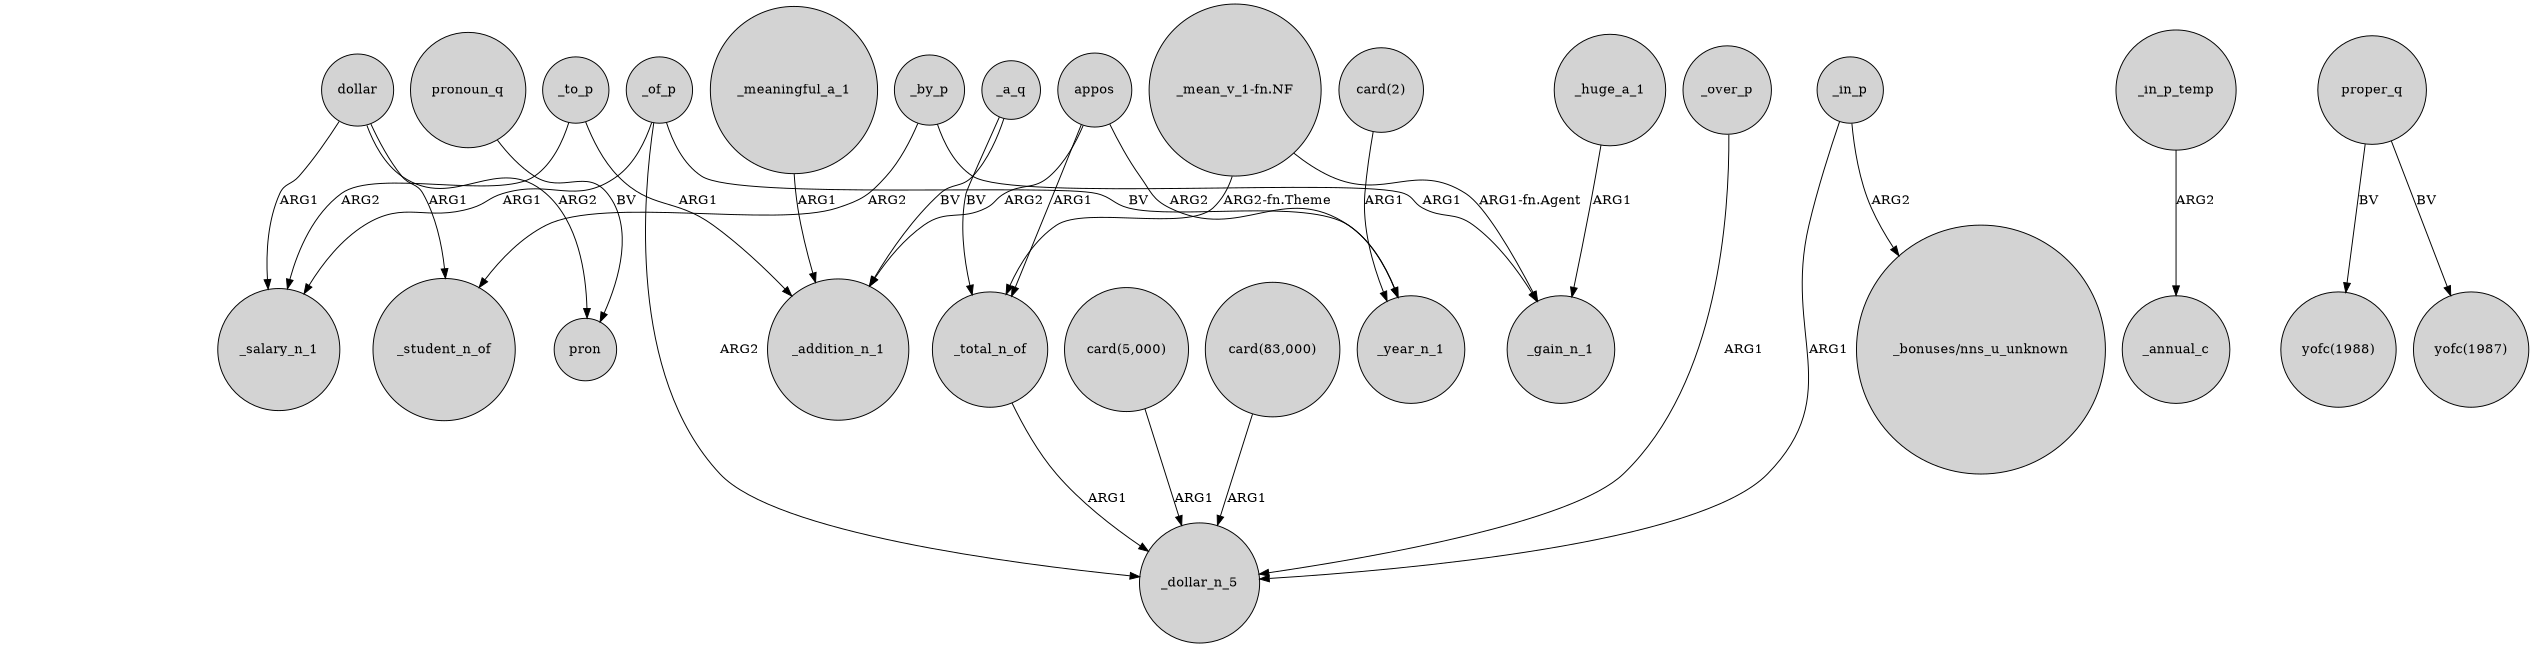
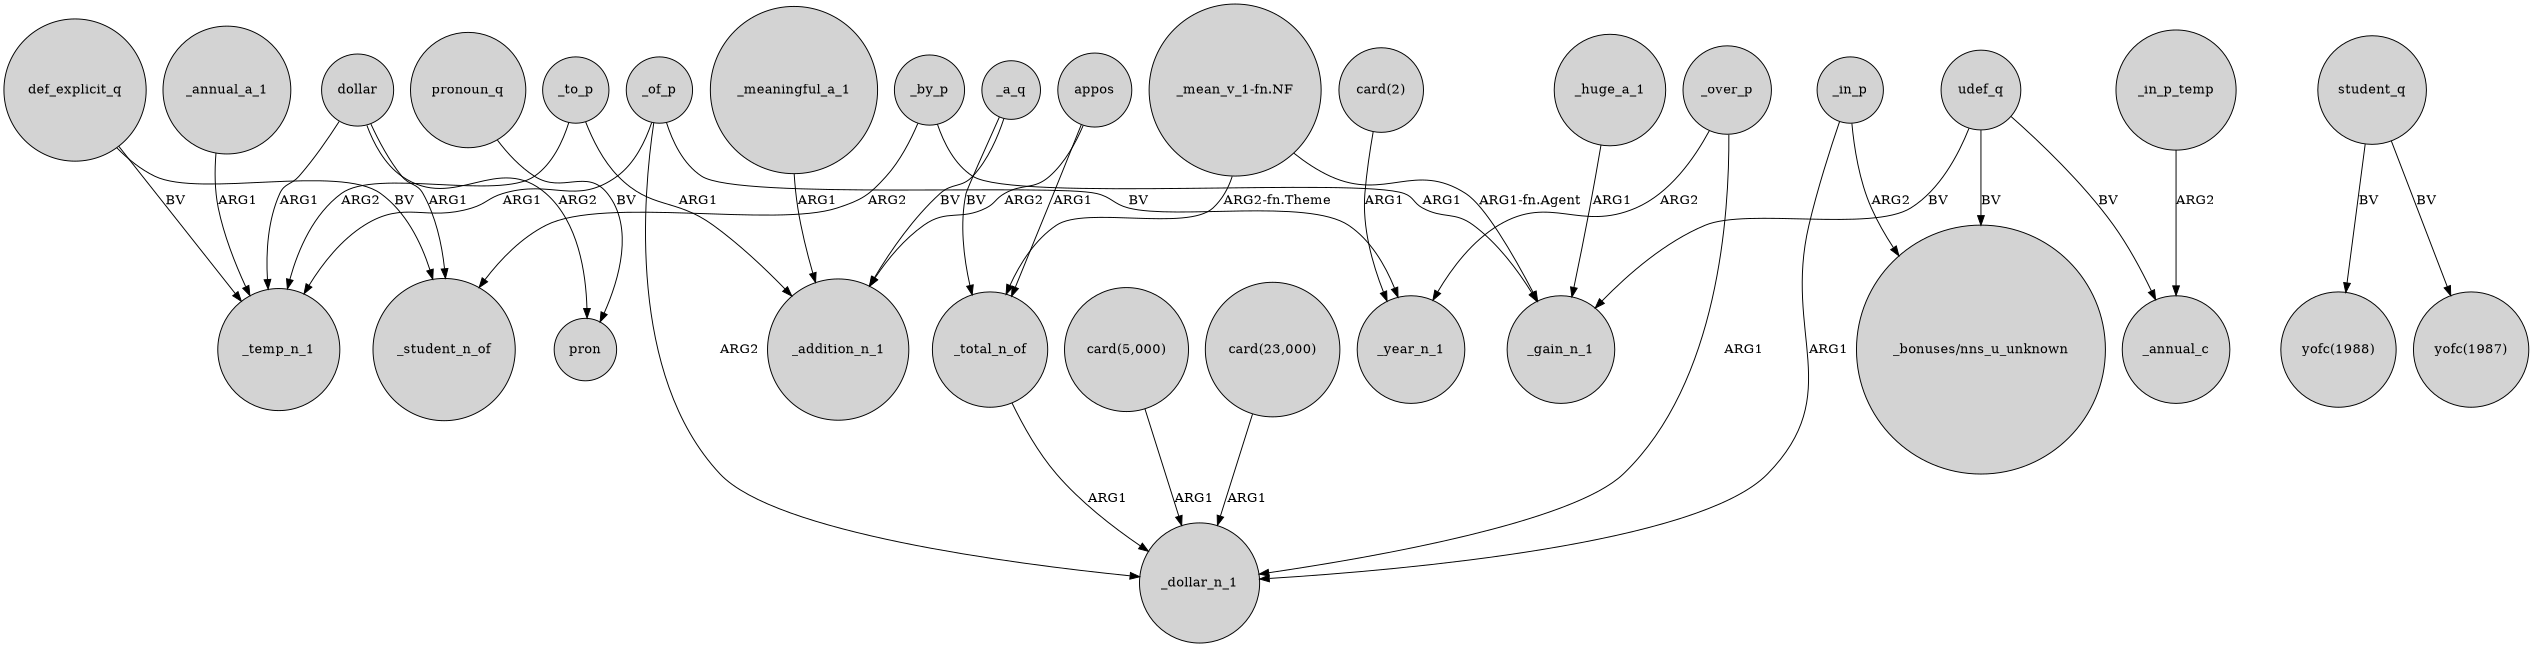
node "def_explicit_q": added
node "_annual_a_1": added
node "udef_q": added
node "proper_q": label "proper_q" -> "student_q"
edge "appos" -> "_year_n_1": now "_over_p" -> "_year_n_1"
node "_salary_n_1": label "_salary_n_1" -> "_temp_n_1"
node "card(83,000)": label "card(83,000)" -> "card(23,000)"
node "_dollar_n_5": label "_dollar_n_5" -> "_dollar_n_1"
